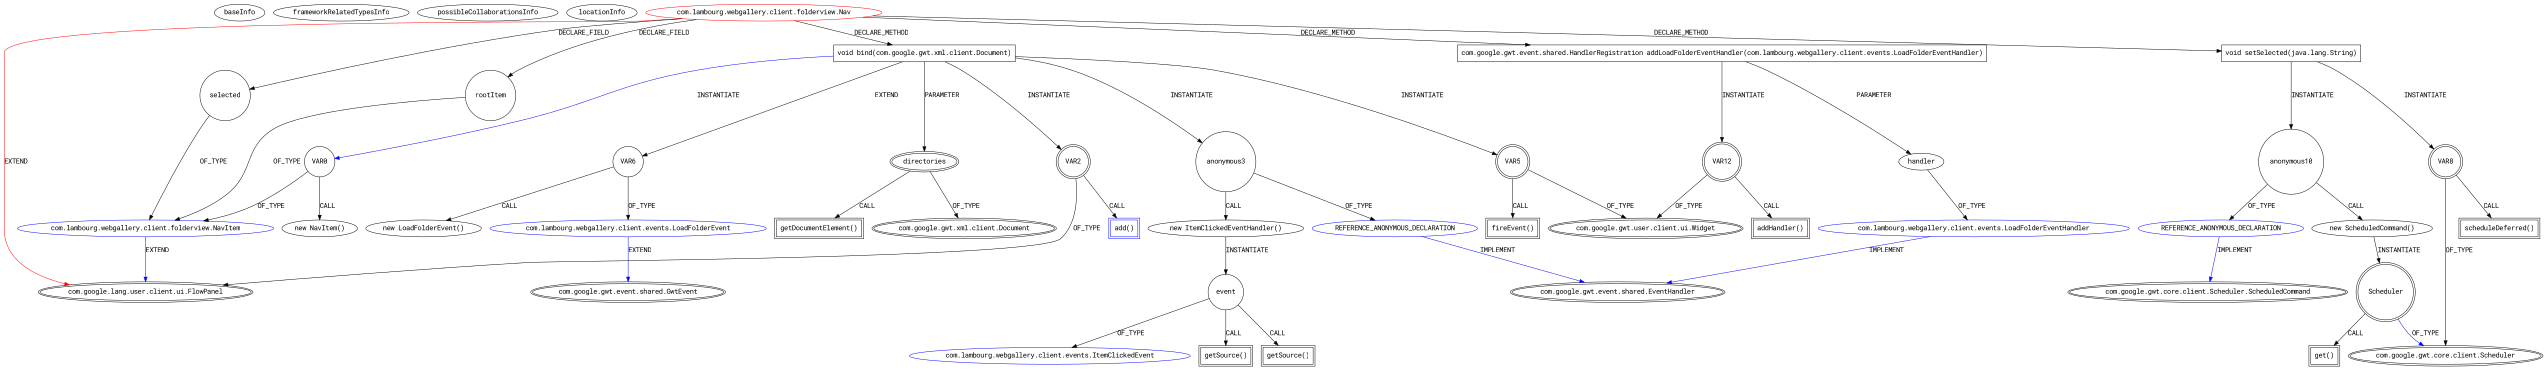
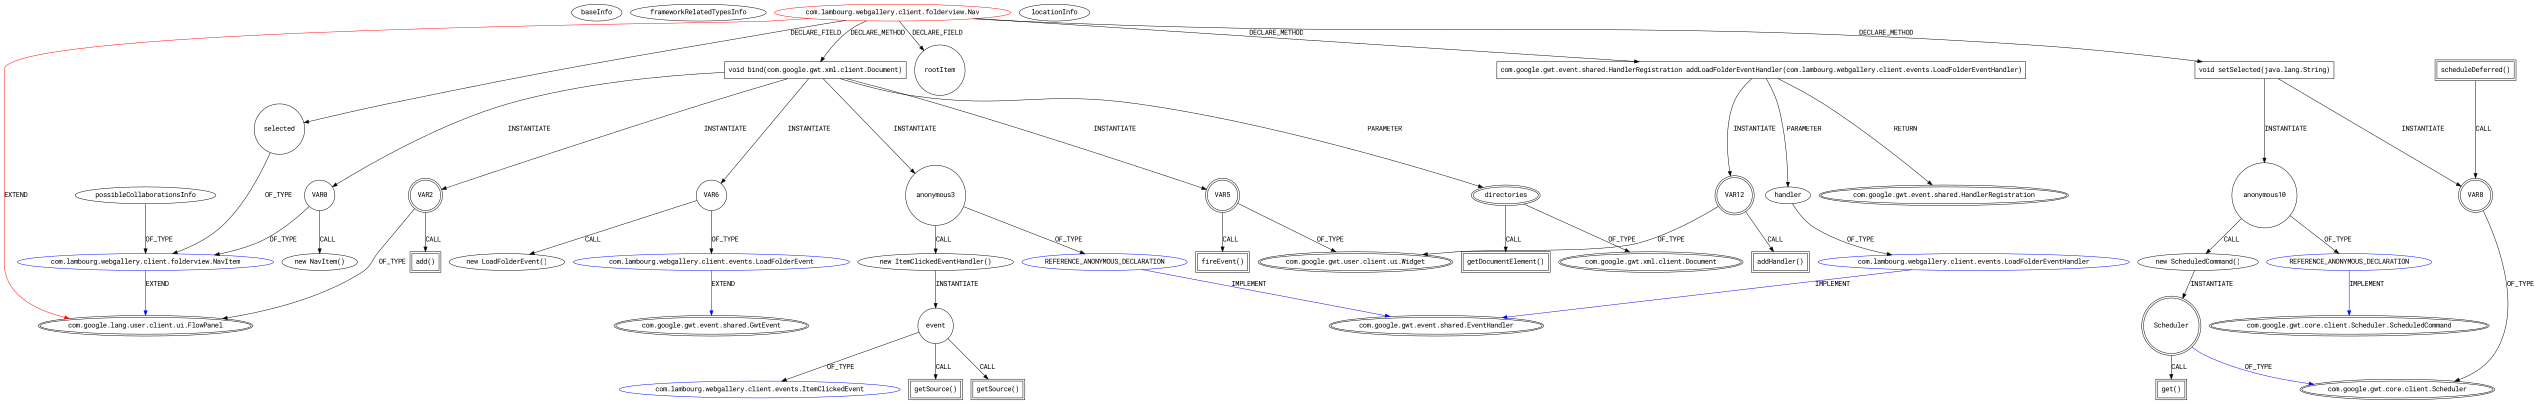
edge "void bind(com.google.gwt.xml.client.Document)" -> "VAR6": label "EXTEND" -> "INSTANTIATE"
edge "void bind(com.google.gwt.xml.client.Document)" -> "VAR0": color blue -> black
edge "rootItem" -> "com.lambourg.webgallery.client.folderview.NavItem": now "possibleCollaborationsInfo" -> "com.lambourg.webgallery.client.folderview.NavItem"
node "com.google.gwt.event.shared.HandlerRegistration": added
edge "VAR8" -> "scheduleDeferred()": reversed
node "add()": color blue -> black
